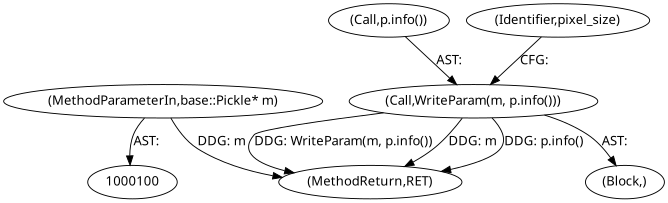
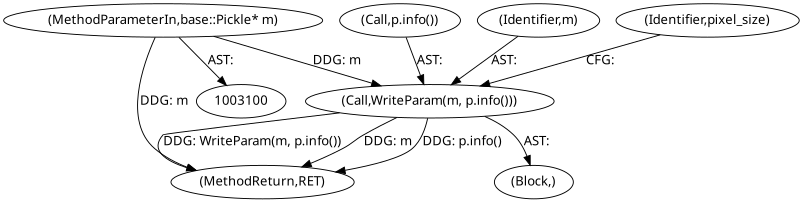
node "(Identifier,m)": added
edge "(MethodParameterIn,base::Pickle* m)" -> "(Call,WriteParam(m, p.info()))": added, label "DDG: m"
node "1000100": label "1000100" -> "1003100"
